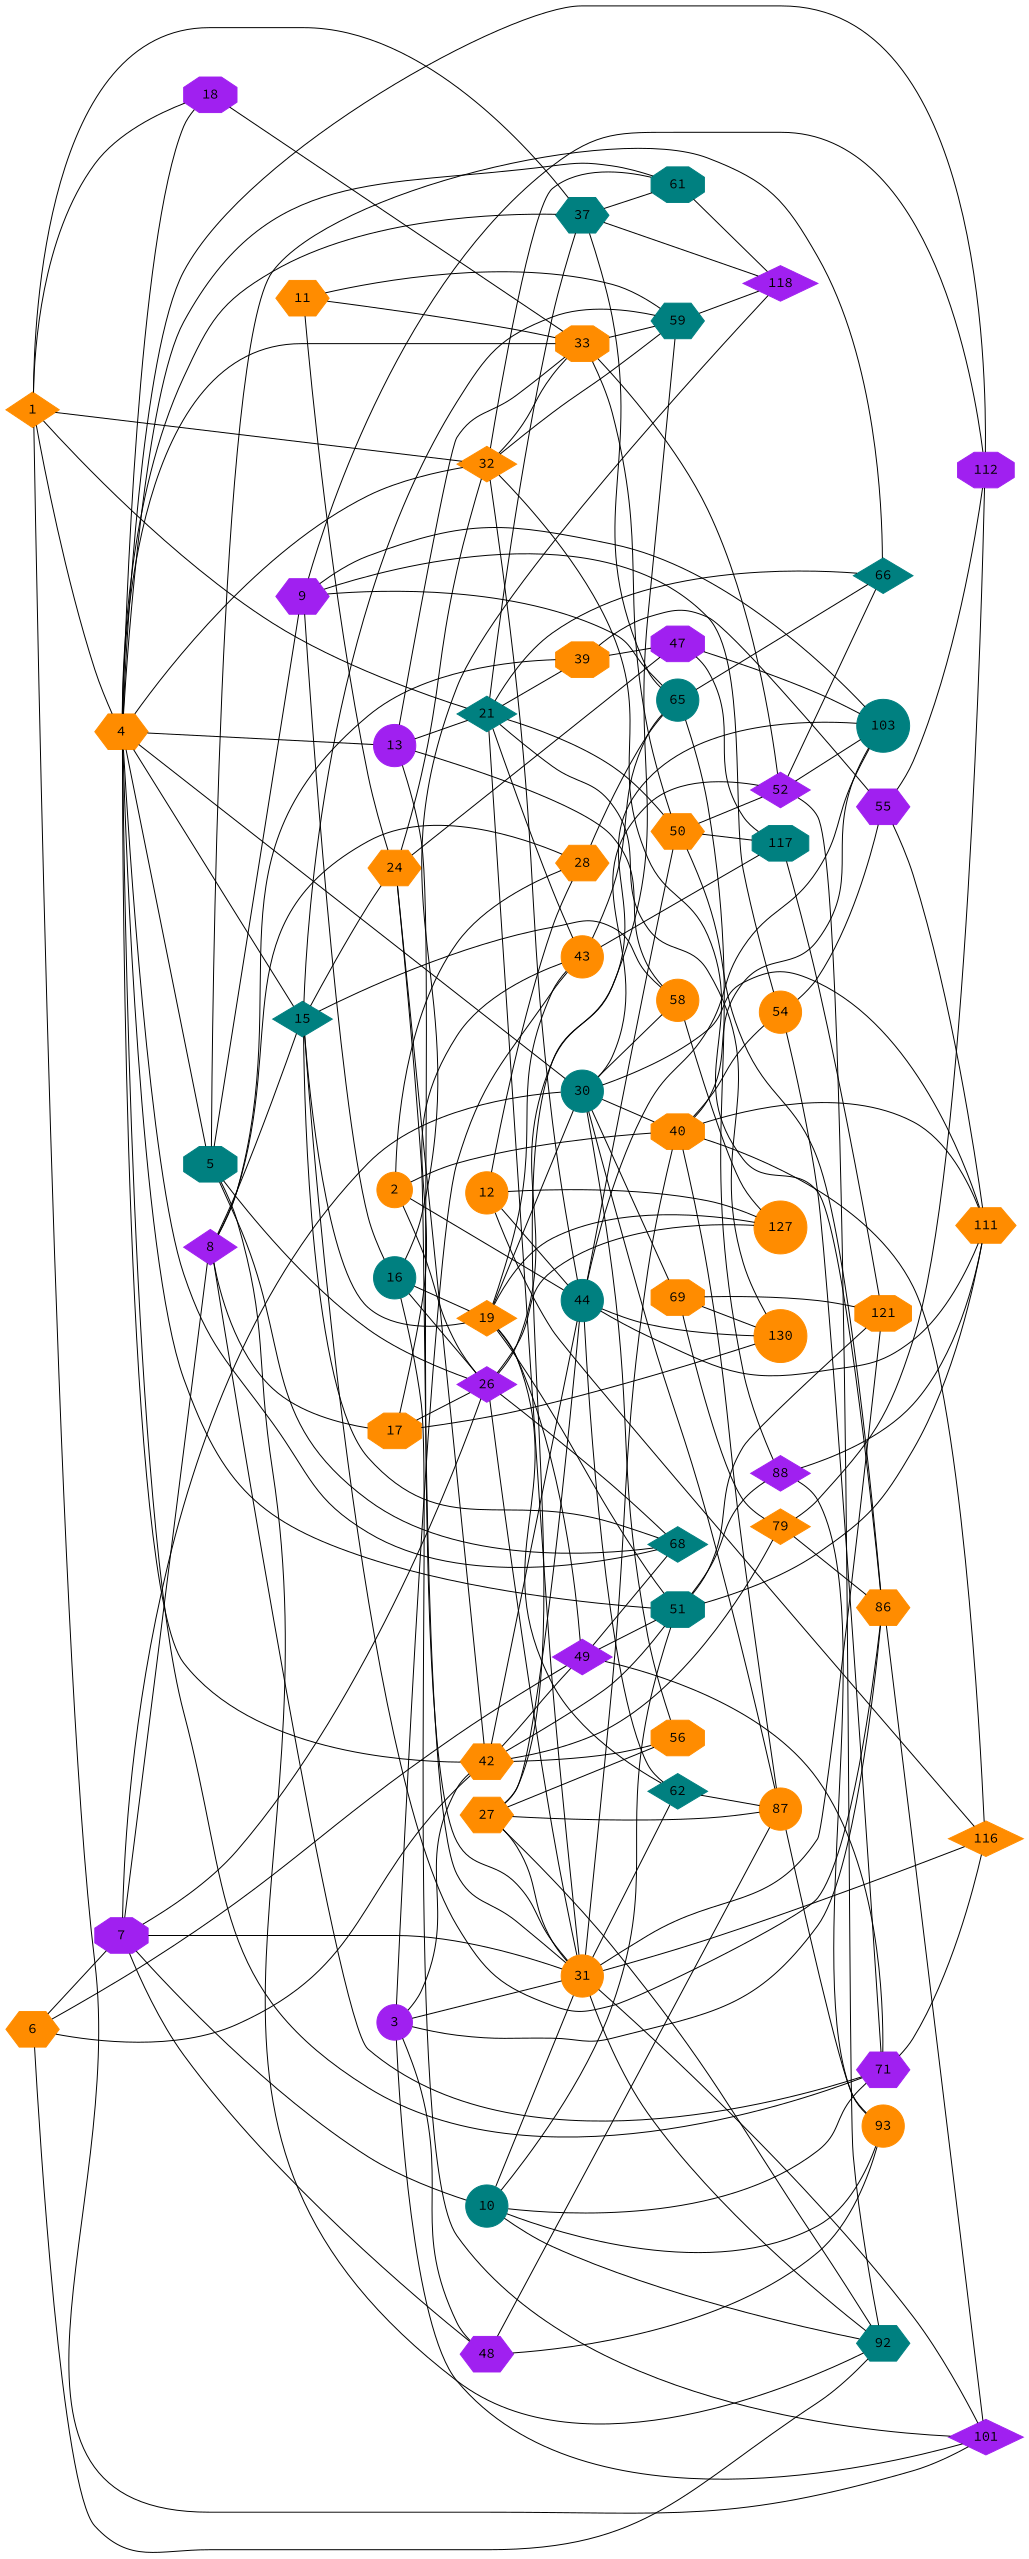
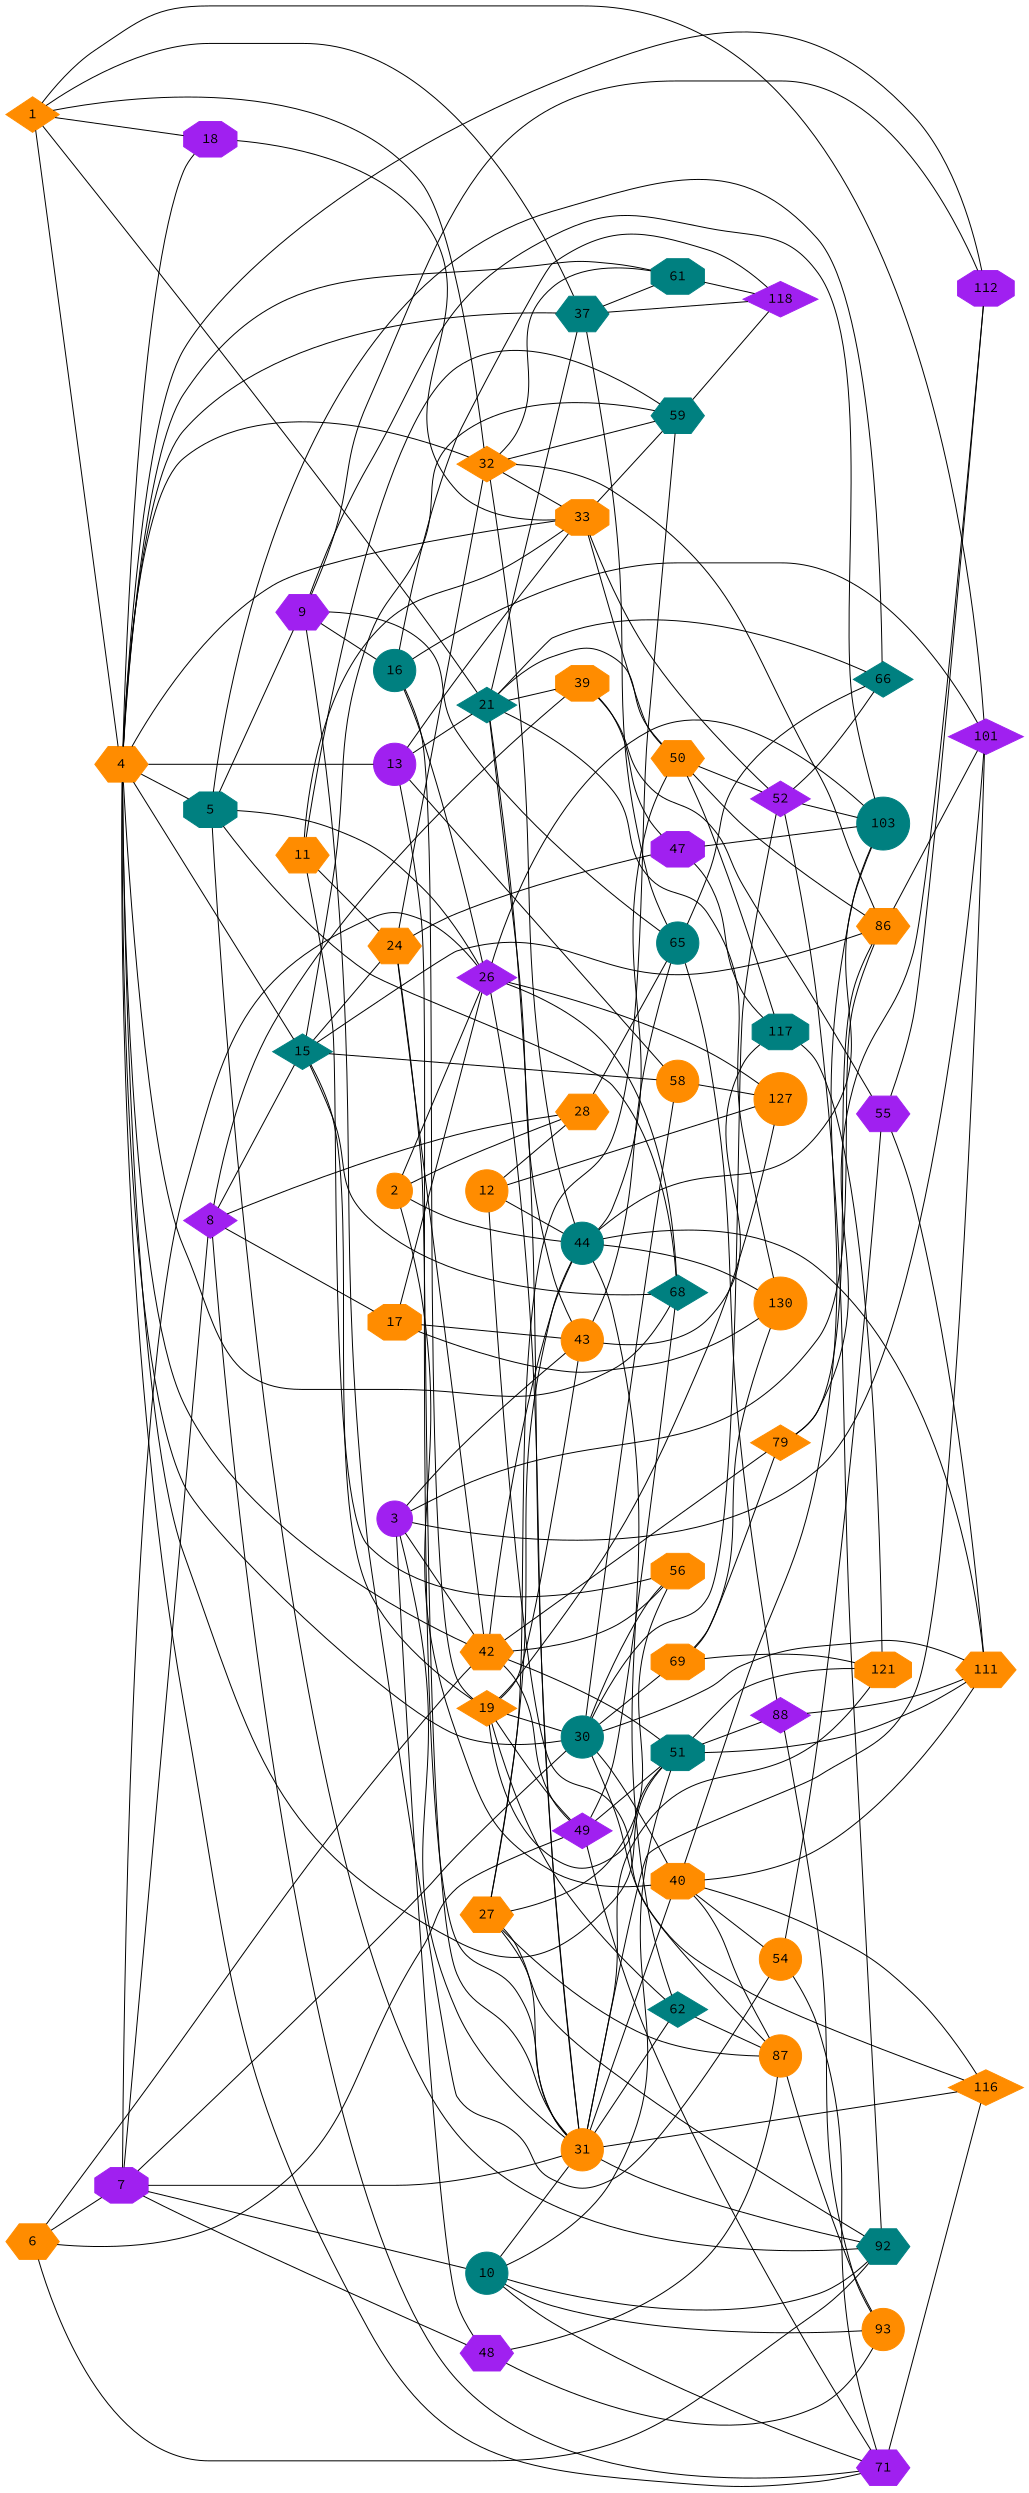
edge "11" -- "56": added
